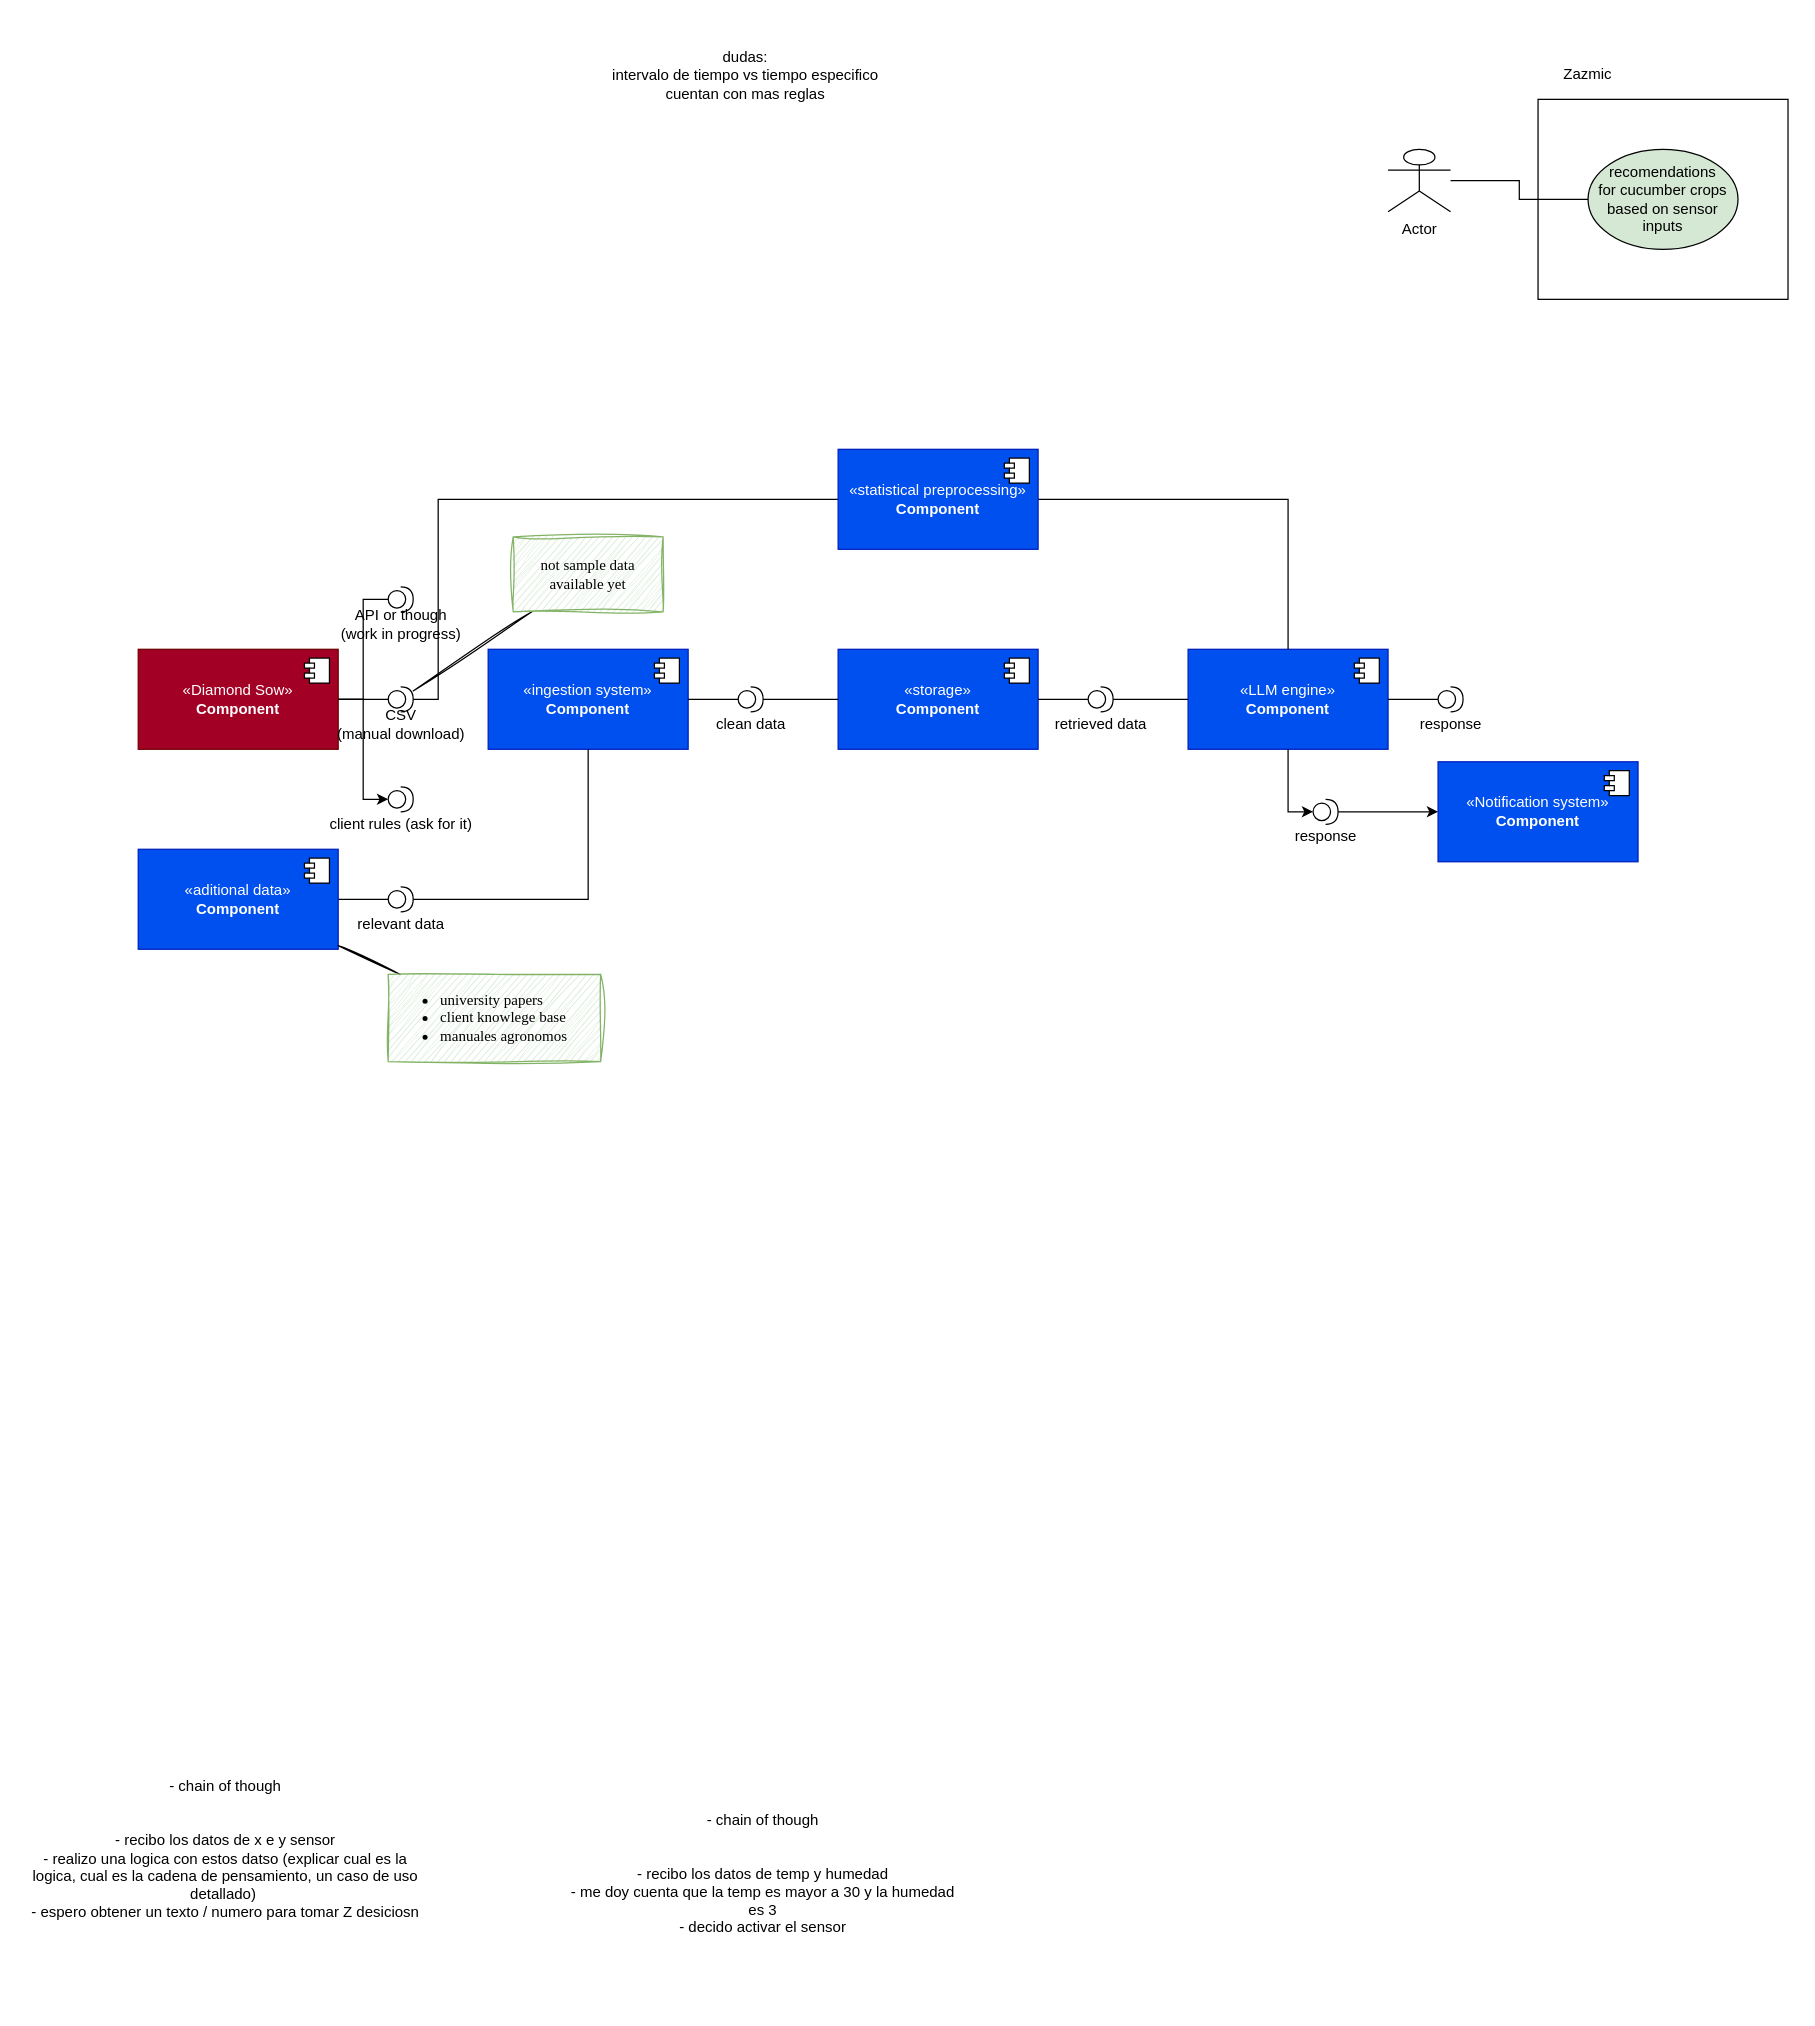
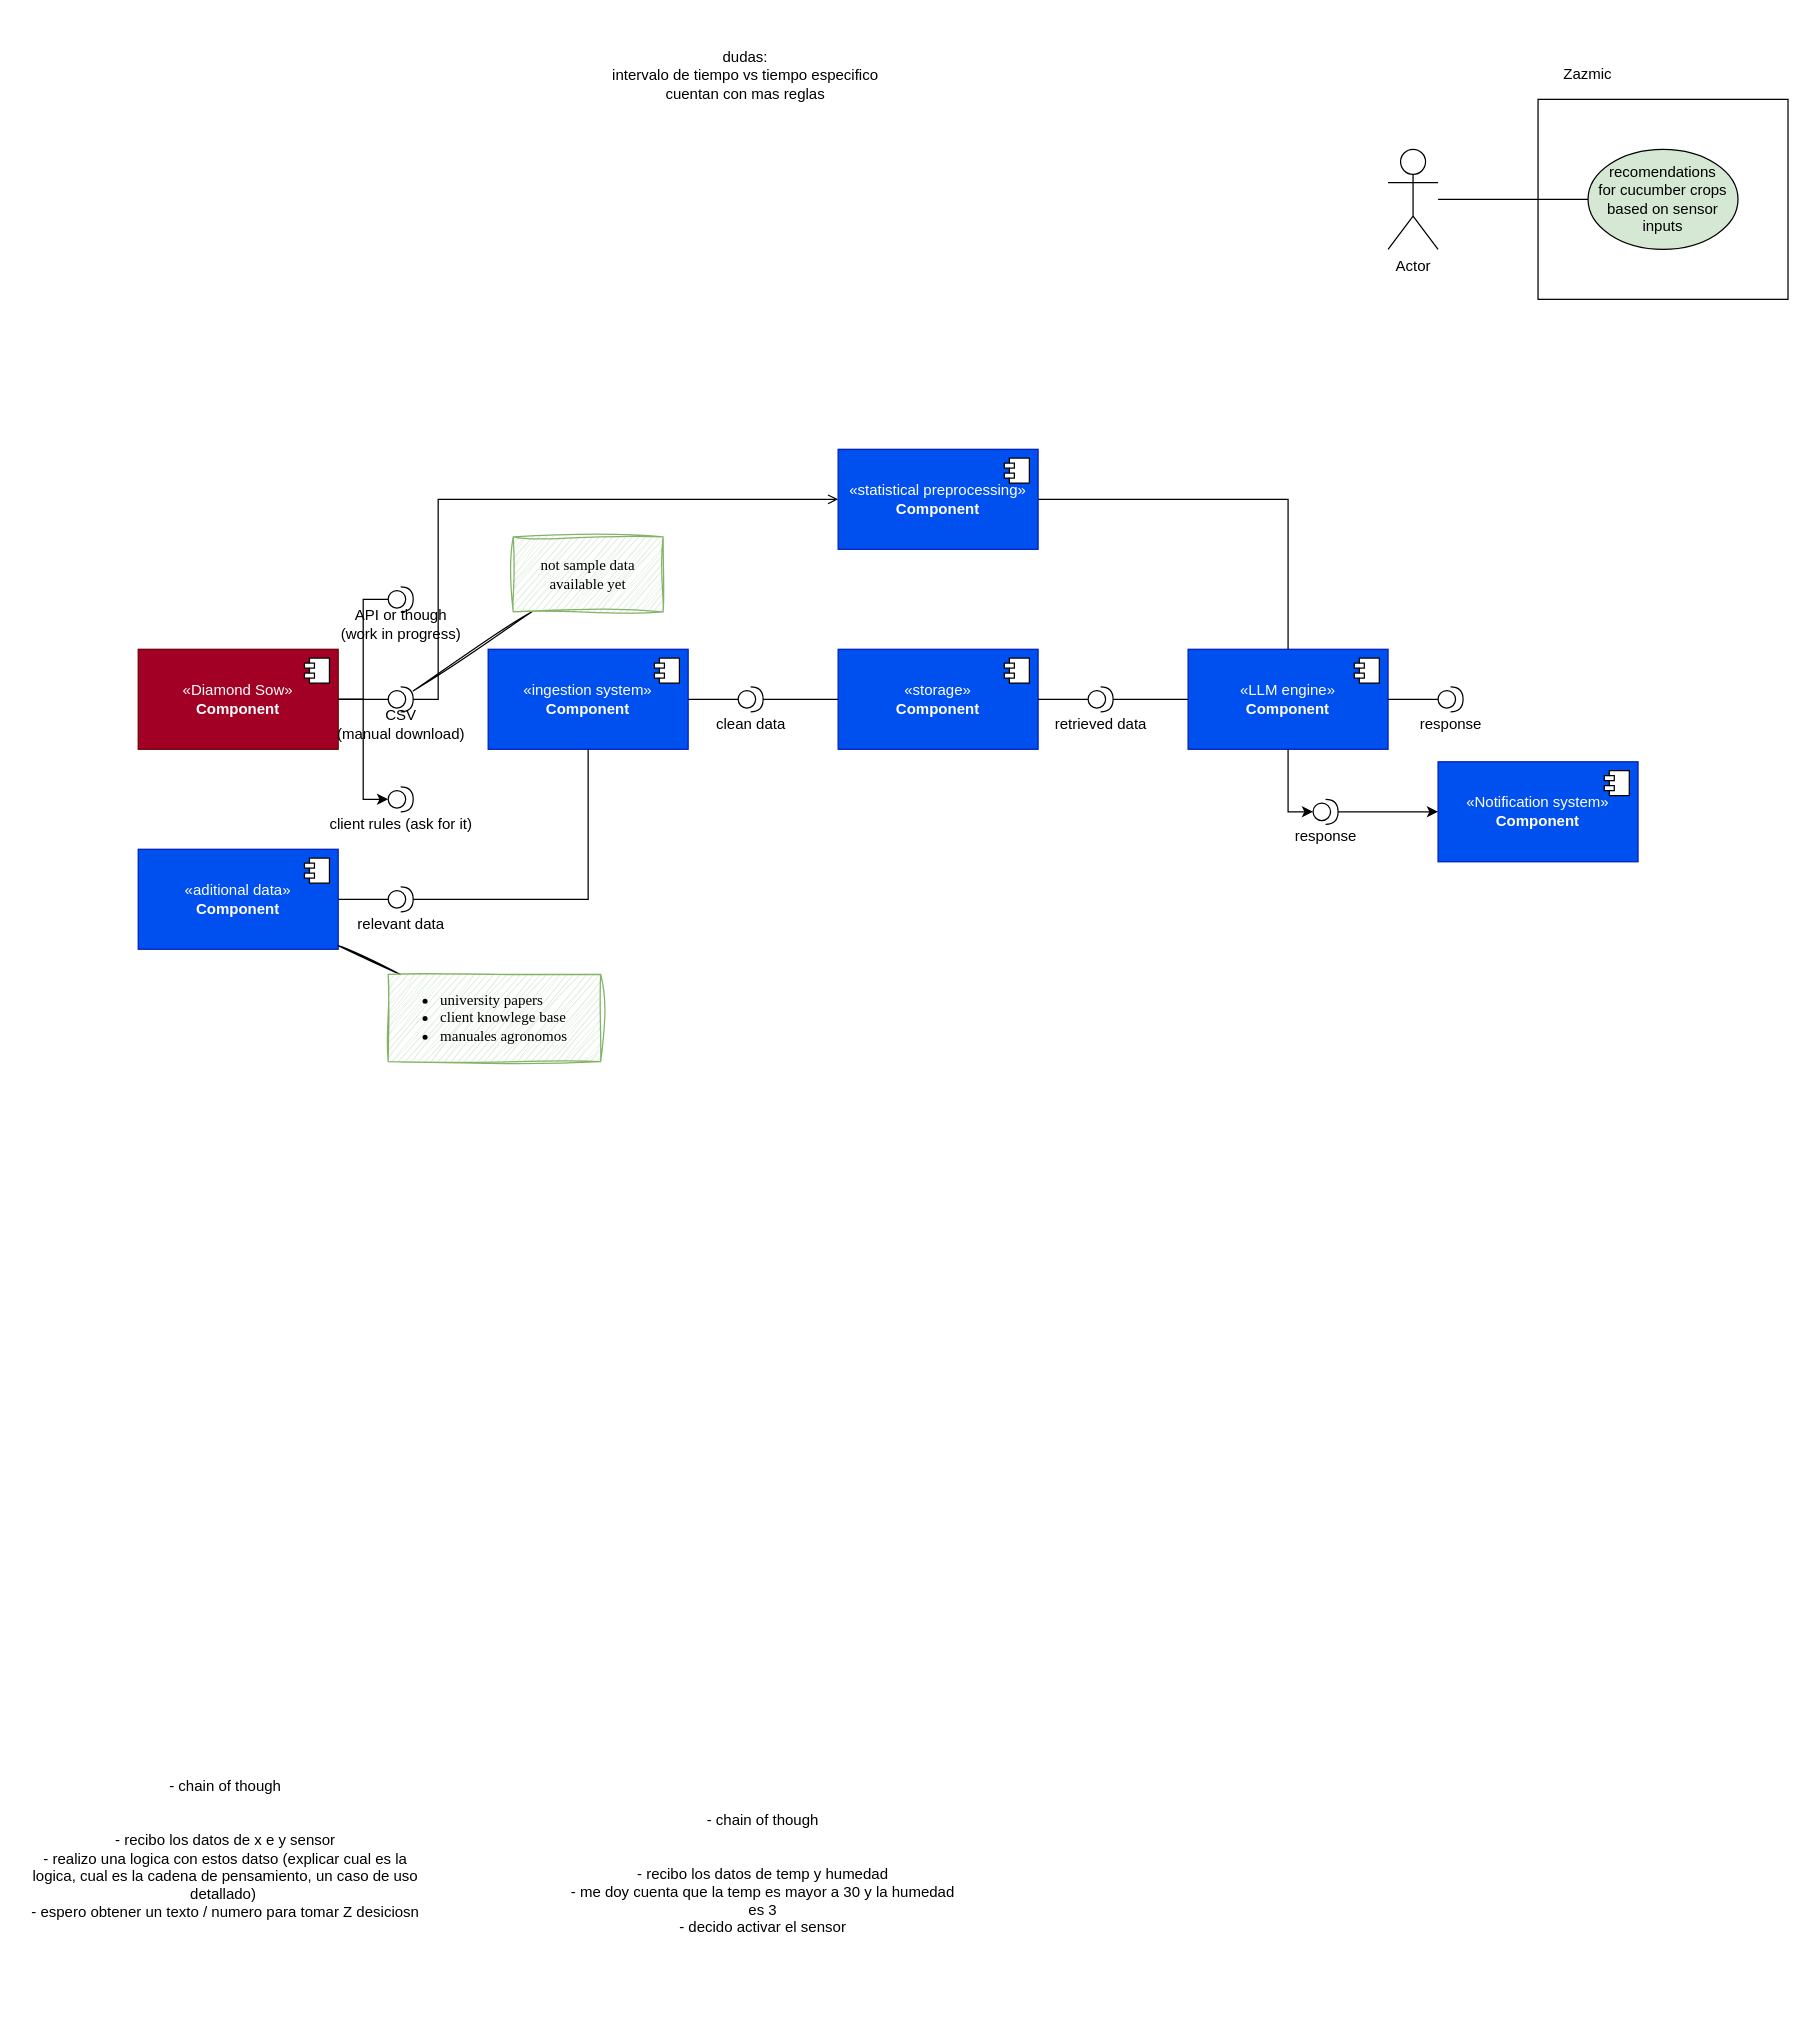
node "Actor": size 63x63 -> 50x100
edge "«statistical preprocessing» Component" -- "CSV (manual download)": arrowhead none -> open
